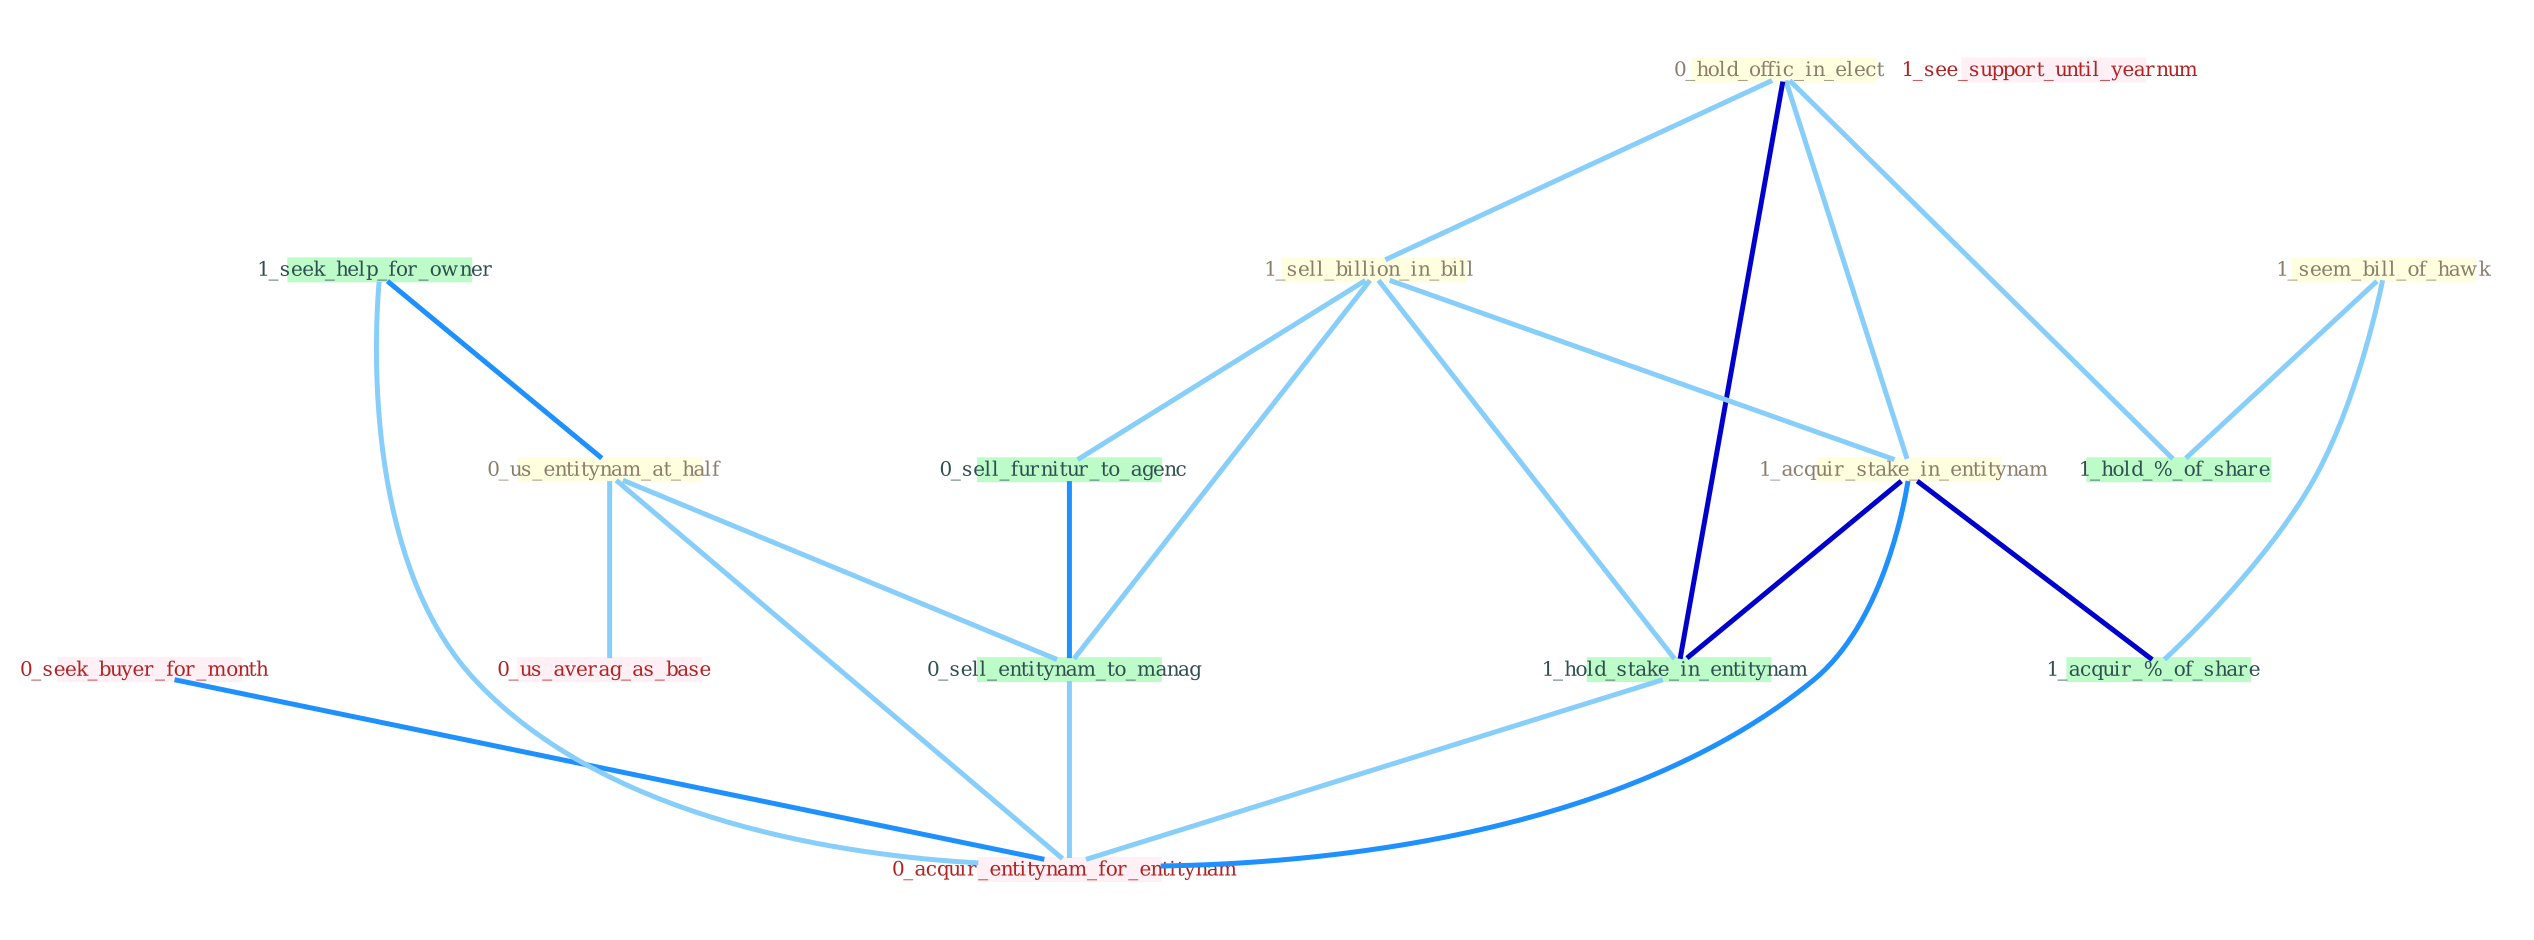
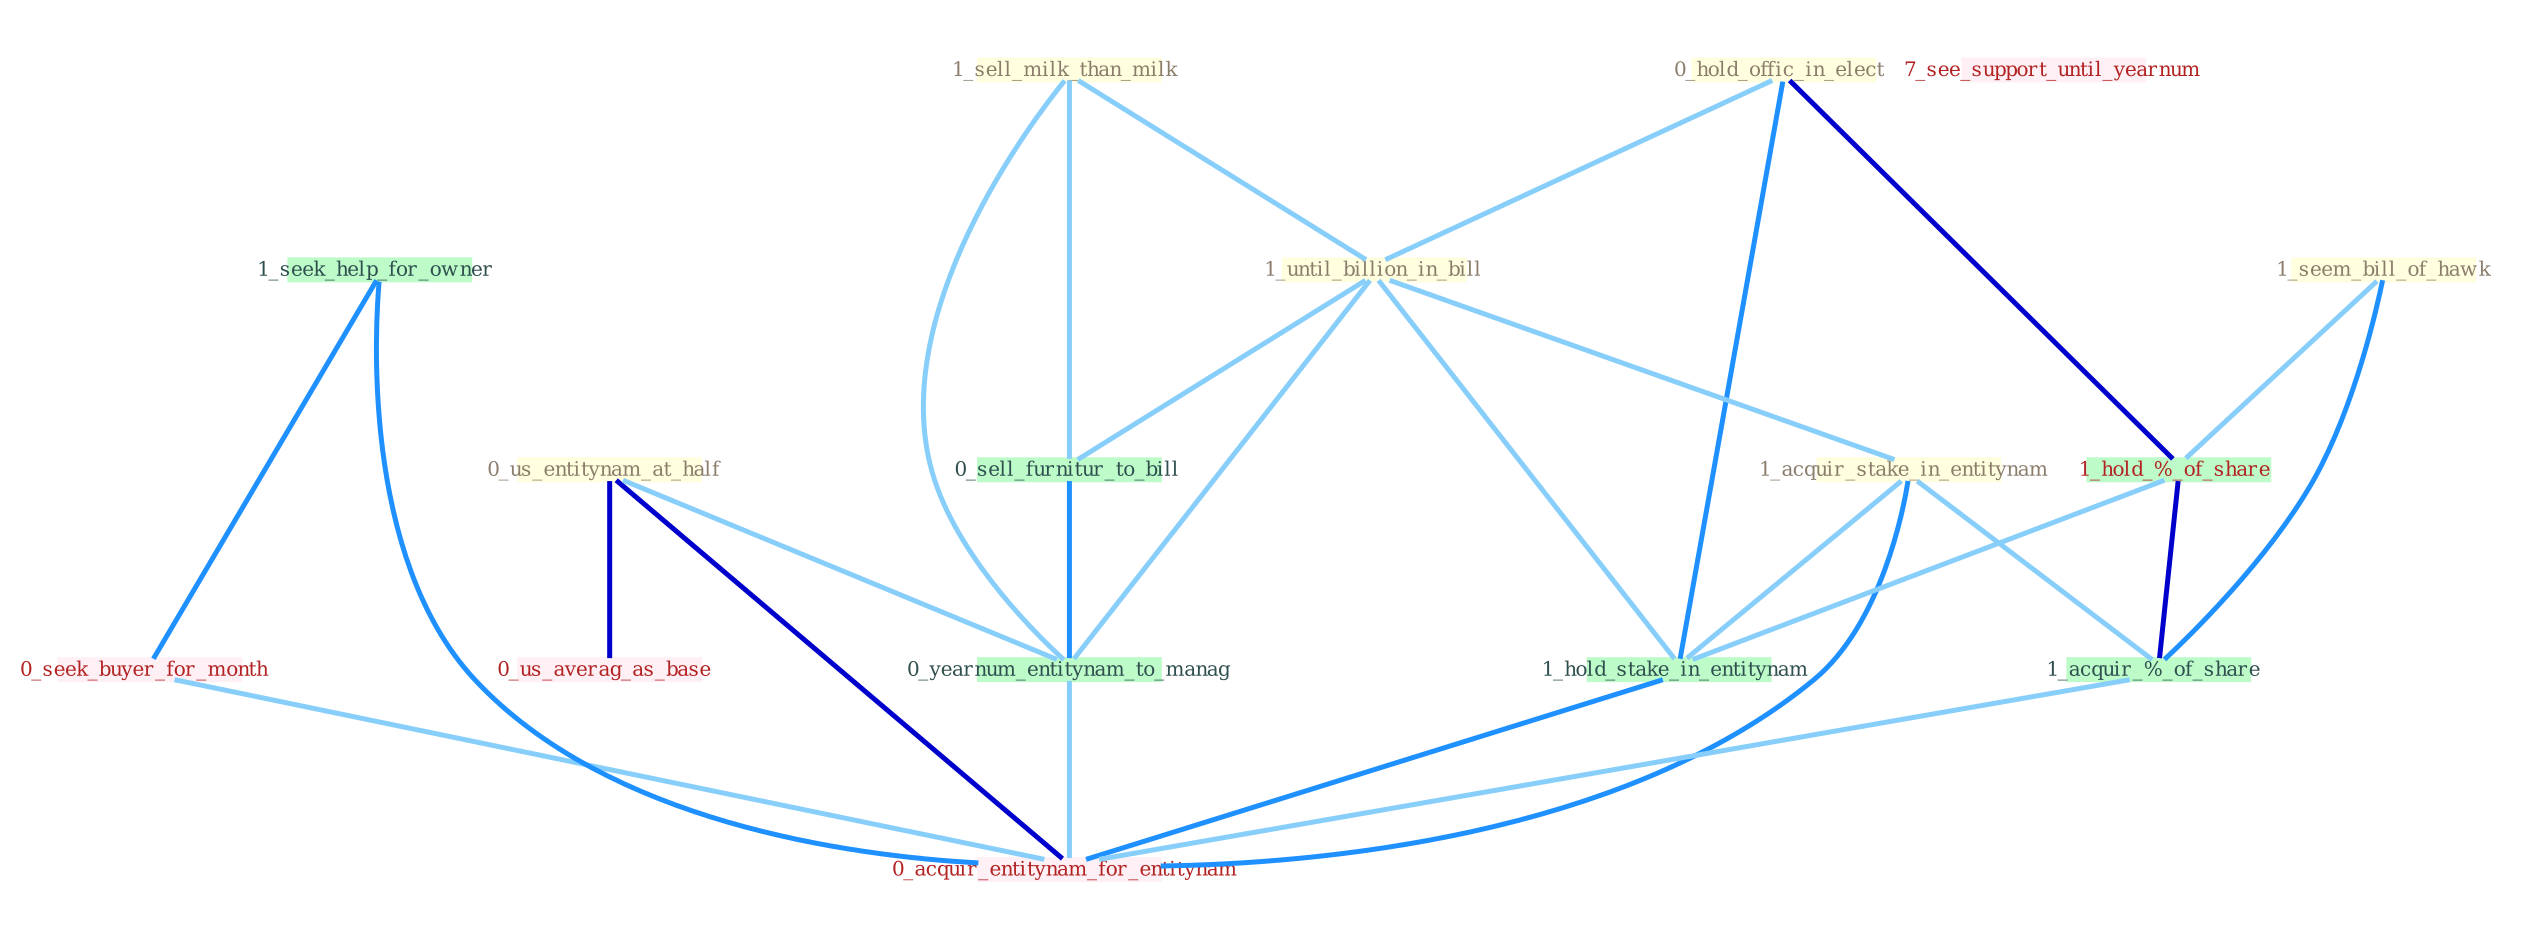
node "1_sell_milk_than_milk": added
node "1_see_support_until_yearnum": label "1_see_support_until_yearnum" -> "7_see_support_until_yearnum"
node "1_sell_billion_in_bill": label "1_sell_billion_in_bill" -> "1_until_billion_in_bill"
edge "0_hold_offic_in_elect" -- "1_acquir_stake_in_entitynam": removed
edge "0_hold_offic_in_elect" -- "1_hold_%_of_share": color #87cefa -> #0000cd
edge "0_hold_offic_in_elect" -- "1_hold_stake_in_entitynam": color #0000cd -> #1e90ff
edge "1_seek_help_for_owner" -- "0_us_entitynam_at_half": now "1_seek_help_for_owner" -- "0_seek_buyer_for_month"
node "0_sell_furnitur_to_agenc": label "0_sell_furnitur_to_agenc" -> "0_sell_furnitur_to_bill"
node "1_hold_%_of_share": fontcolor #2f4f4f -> #b22222
edge "1_seem_bill_of_hawk" -- "1_acquir_%_of_share": color #87cefa -> #1e90ff
edge "0_us_entitynam_at_half" -- "0_us_averag_as_base": color #87cefa -> #0000cd
edge "1_acquir_stake_in_entitynam" -- "1_hold_stake_in_entitynam": color #0000cd -> #87cefa
edge "1_hold_%_of_share" -- "1_hold_stake_in_entitynam": added
edge "1_acquir_stake_in_entitynam" -- "1_acquir_%_of_share": color #0000cd -> #87cefa
edge "1_hold_%_of_share" -- "1_acquir_%_of_share": added
edge "0_us_entitynam_at_half" -- "0_acquir_entitynam_for_entitynam": color #87cefa -> #0000cd
node "0_sell_entitynam_to_manag": label "0_sell_entitynam_to_manag" -> "0_yearnum_entitynam_to_manag"
edge "1_seek_help_for_owner" -- "0_acquir_entitynam_for_entitynam": color #87cefa -> #1e90ff
edge "0_seek_buyer_for_month" -- "0_acquir_entitynam_for_entitynam": color #1e90ff -> #87cefa
edge "1_hold_stake_in_entitynam" -- "0_acquir_entitynam_for_entitynam": color #87cefa -> #1e90ff
edge "1_acquir_%_of_share" -- "0_acquir_entitynam_for_entitynam": added
